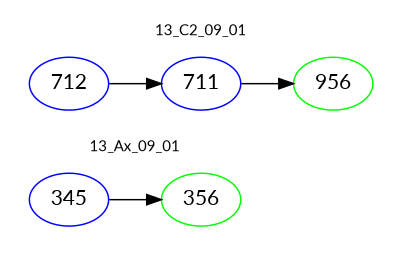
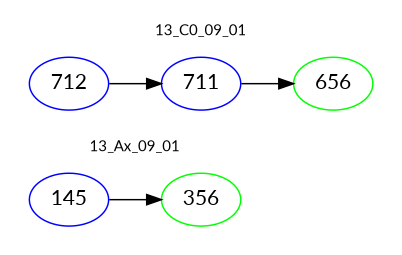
cluster "13_C2_09_01": label "13_C2_09_01" -> "13_C0_09_01"
node "956": label "956" -> "656"
node "345": label "345" -> "145"
